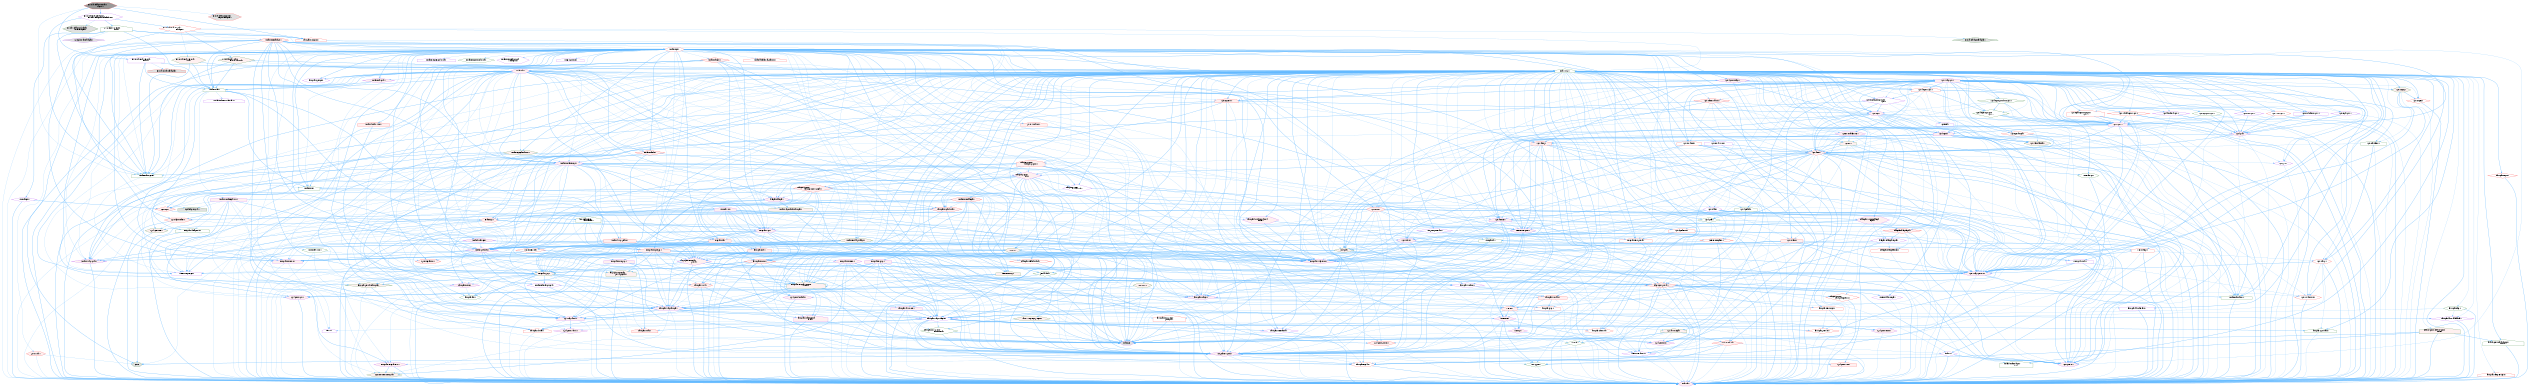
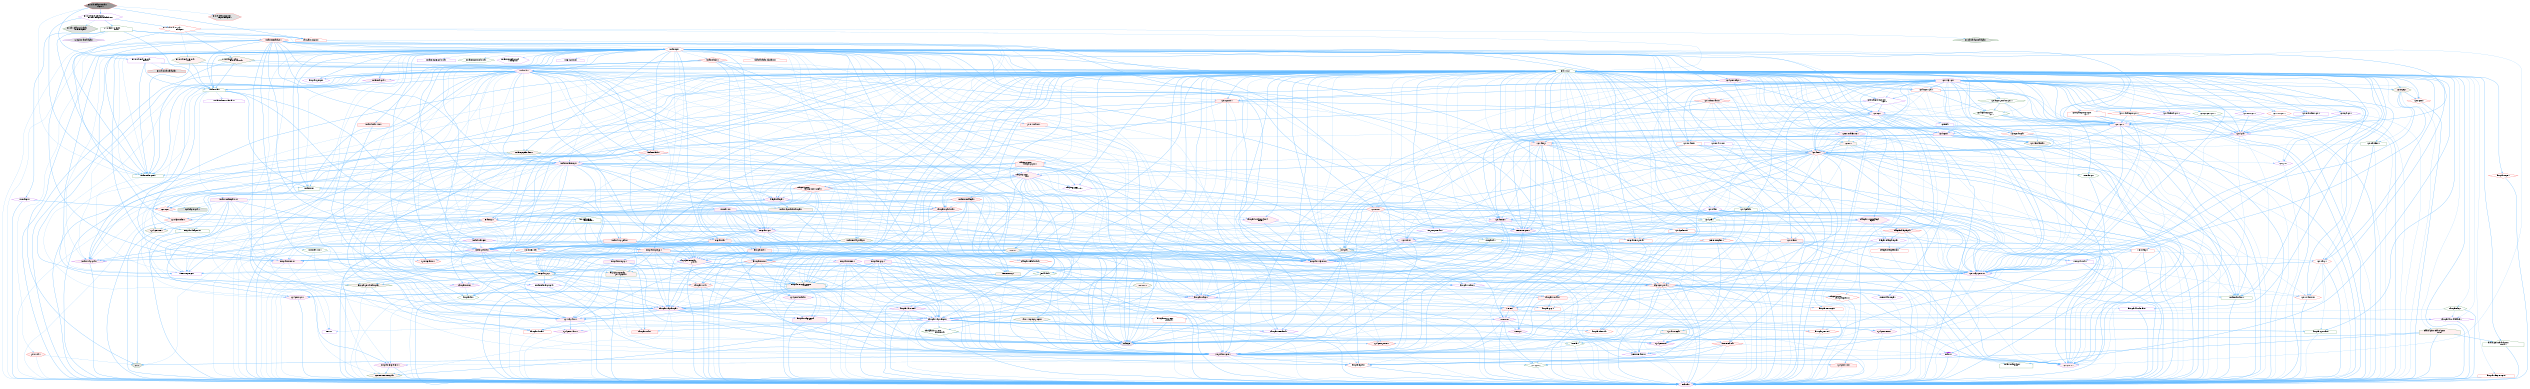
node "Templates/MemoryOps.h": shape house -> diamond
